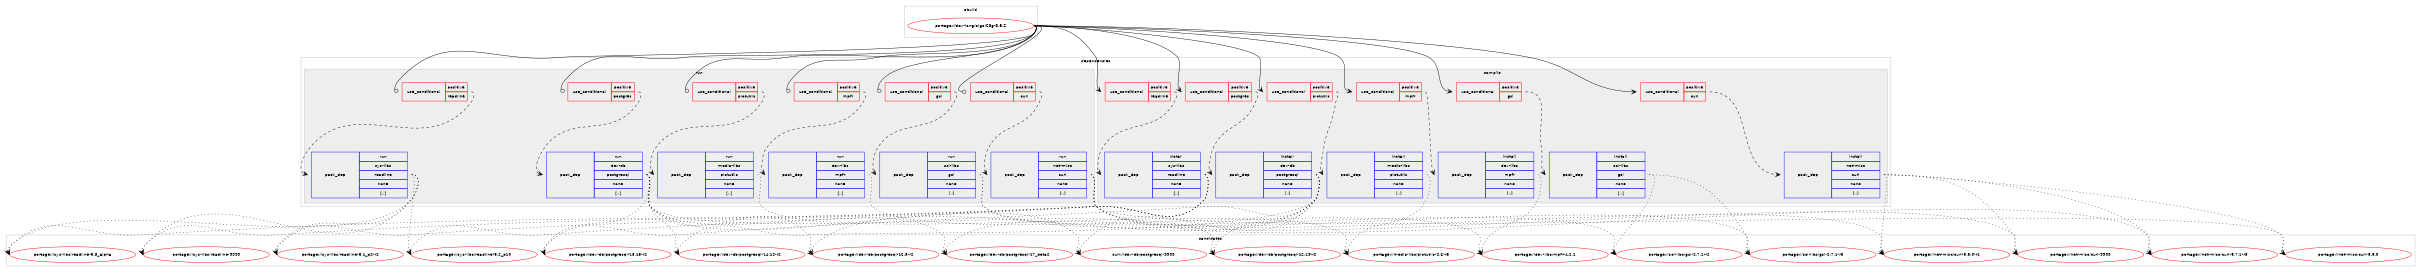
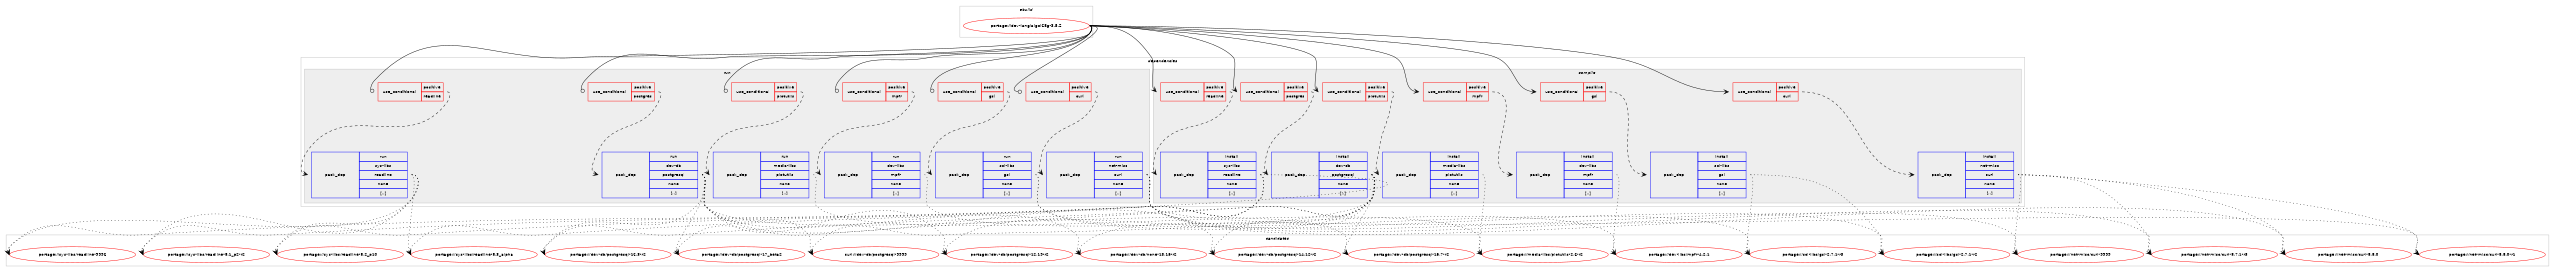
node "portage://sys-libs/readline-9999": label "portage://sys-libs/readline-9999" -> "portage://sys-libs/readline-9996"
node "portage://dev-db/postgresql-13.15-r2": label "portage://dev-db/postgresql-13.15-r2" -> "portage://dev-db/none-13.15-r2"
node "portage://dev-db/postgresql-15.7-r2": added
node "portage://media-libs/plotutils-2.6-r5": label "portage://media-libs/plotutils-2.6-r5" -> "portage://media-libs/plotutils-2.6-r2"
